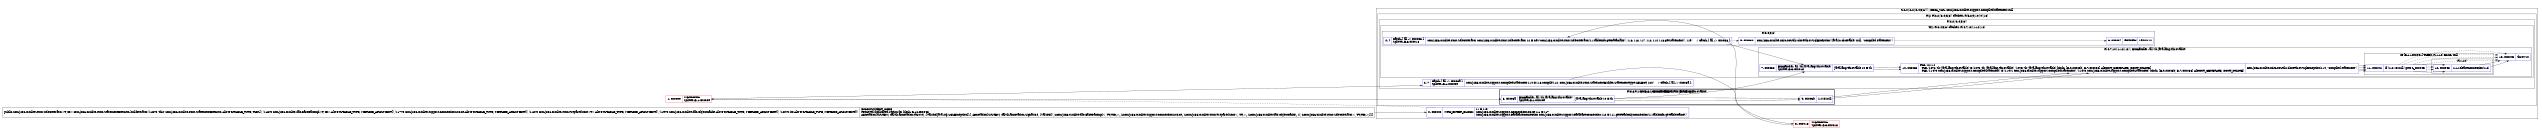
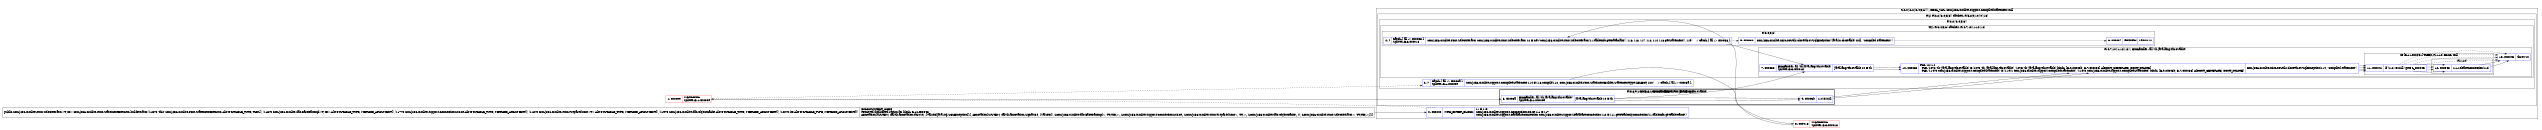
edge "1: 0x000e" -> "2: ?": style solid -> dashed
